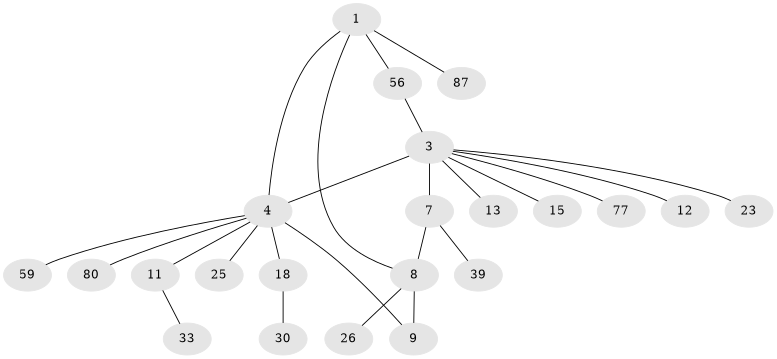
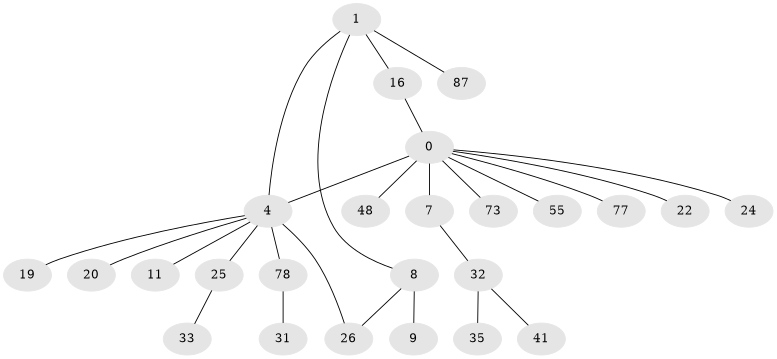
node "56": label "56" -> "16"
node "3": label "3" -> "0"
node "48": added
node "13": label "13" -> "73"
node "15": label "15" -> "55"
node "12": label "12" -> "22"
node "23": label "23" -> "24"
edge "7" -- "8": removed
edge "4" -- "9": now "4" -- "26"
node "59": label "59" -> "19"
node "80": label "80" -> "20"
node "18": label "18" -> "78"
node "39": label "39" -> "32"
edge "11" -- "33": now "25" -- "33"
node "30": label "30" -> "31"
node "35": added
node "41": added
